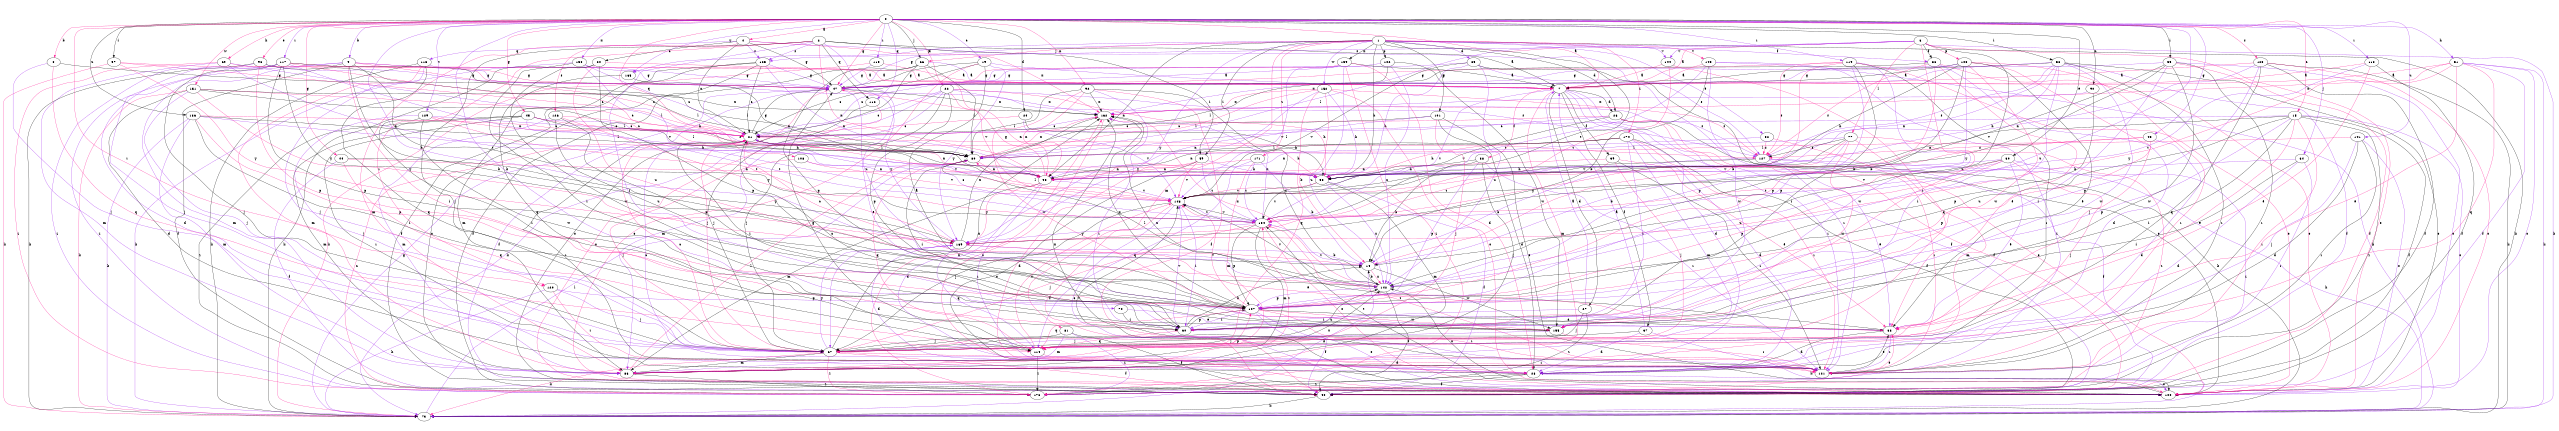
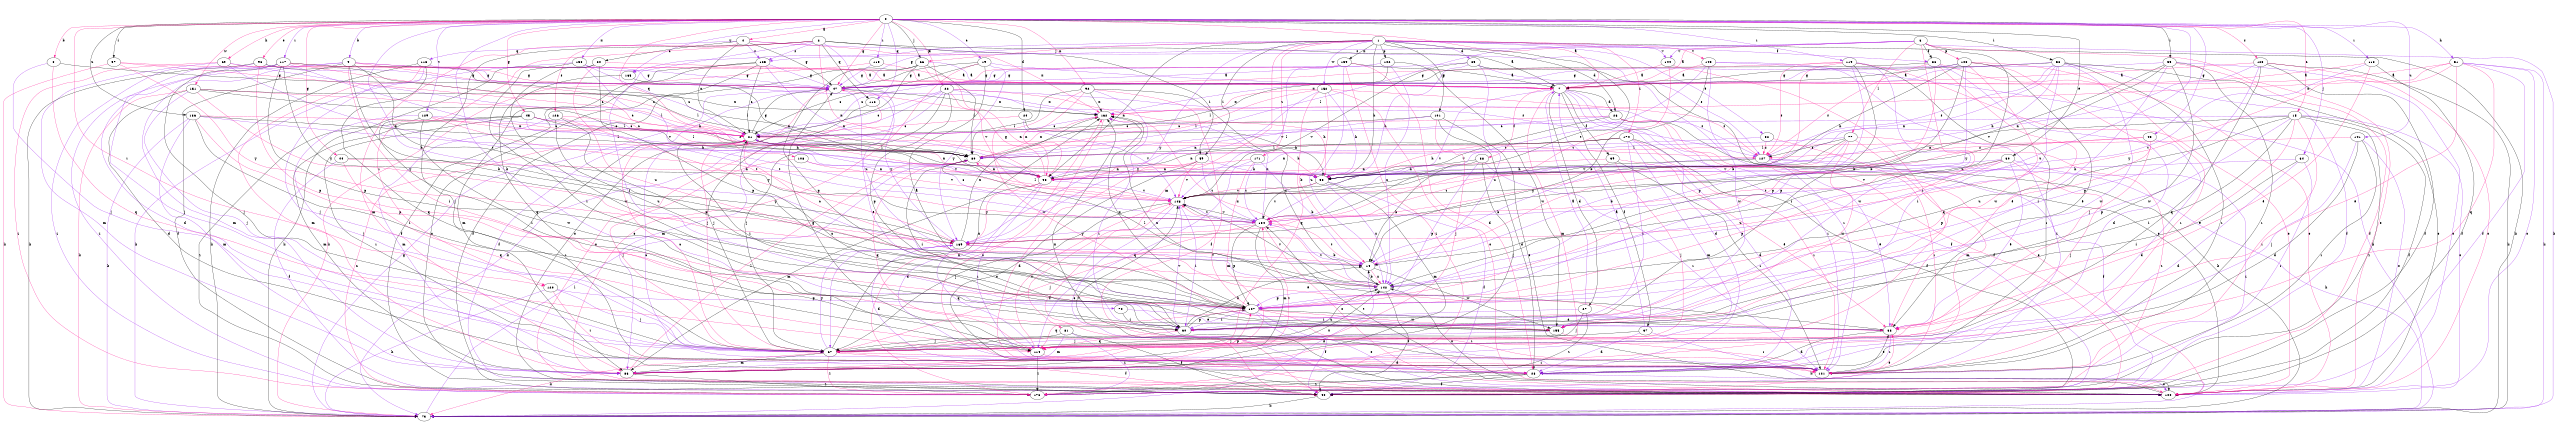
node "90": removed
edge "121" -> "134": now "14" -> "134"
